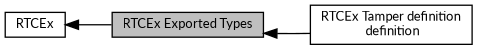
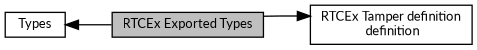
node "RTCEx": label "RTCEx" -> "Types"
edge "RTCEx Tamper definition definition" -> "RTCEx Exported Types": reversed
